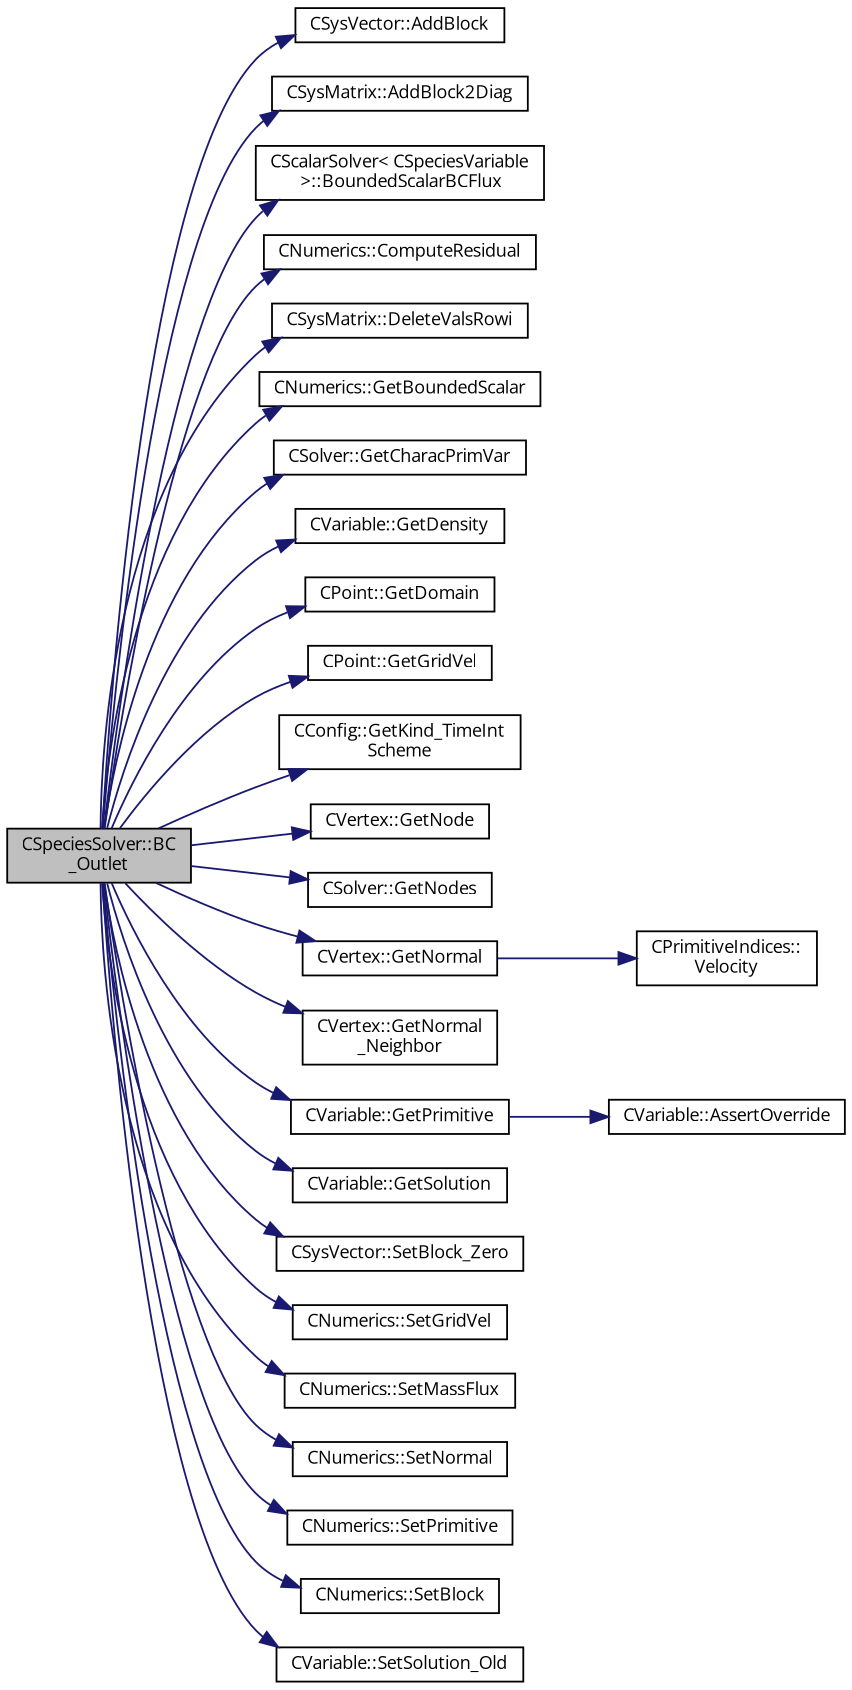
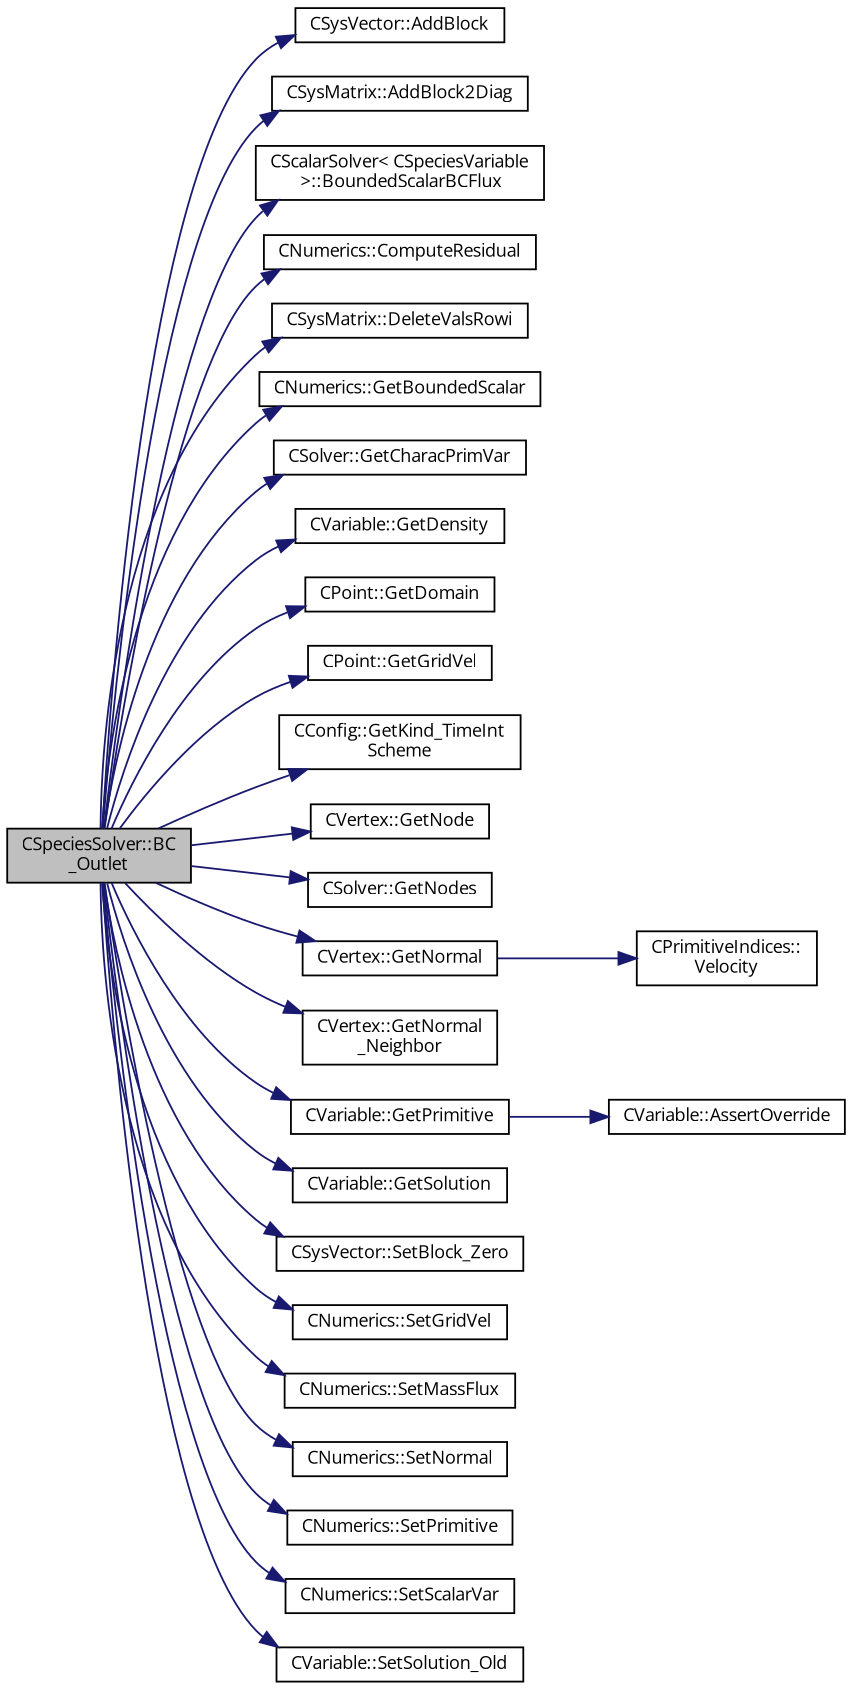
node "CNumerics::SetBlock": label "CNumerics::SetBlock" -> "CNumerics::SetScalarVar"
